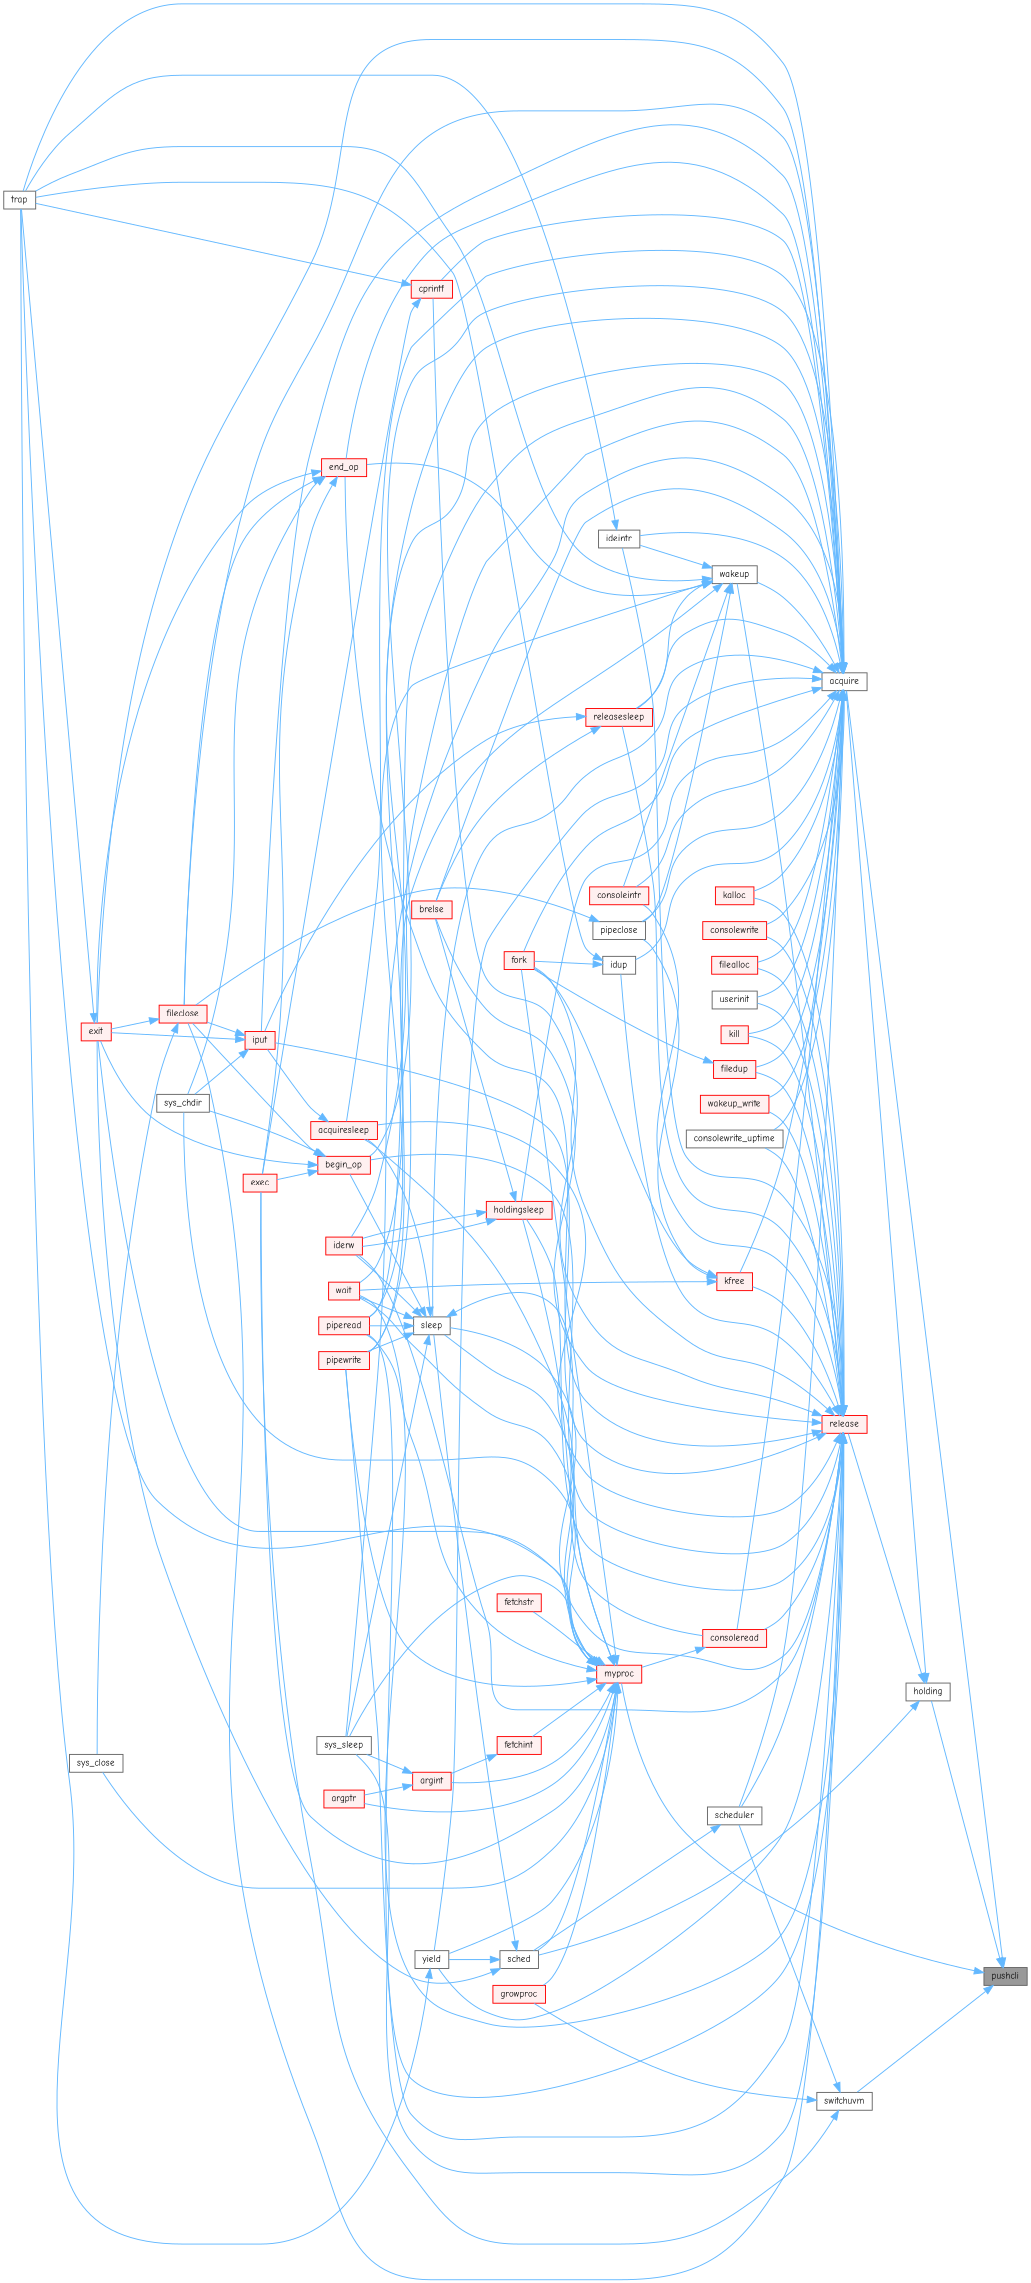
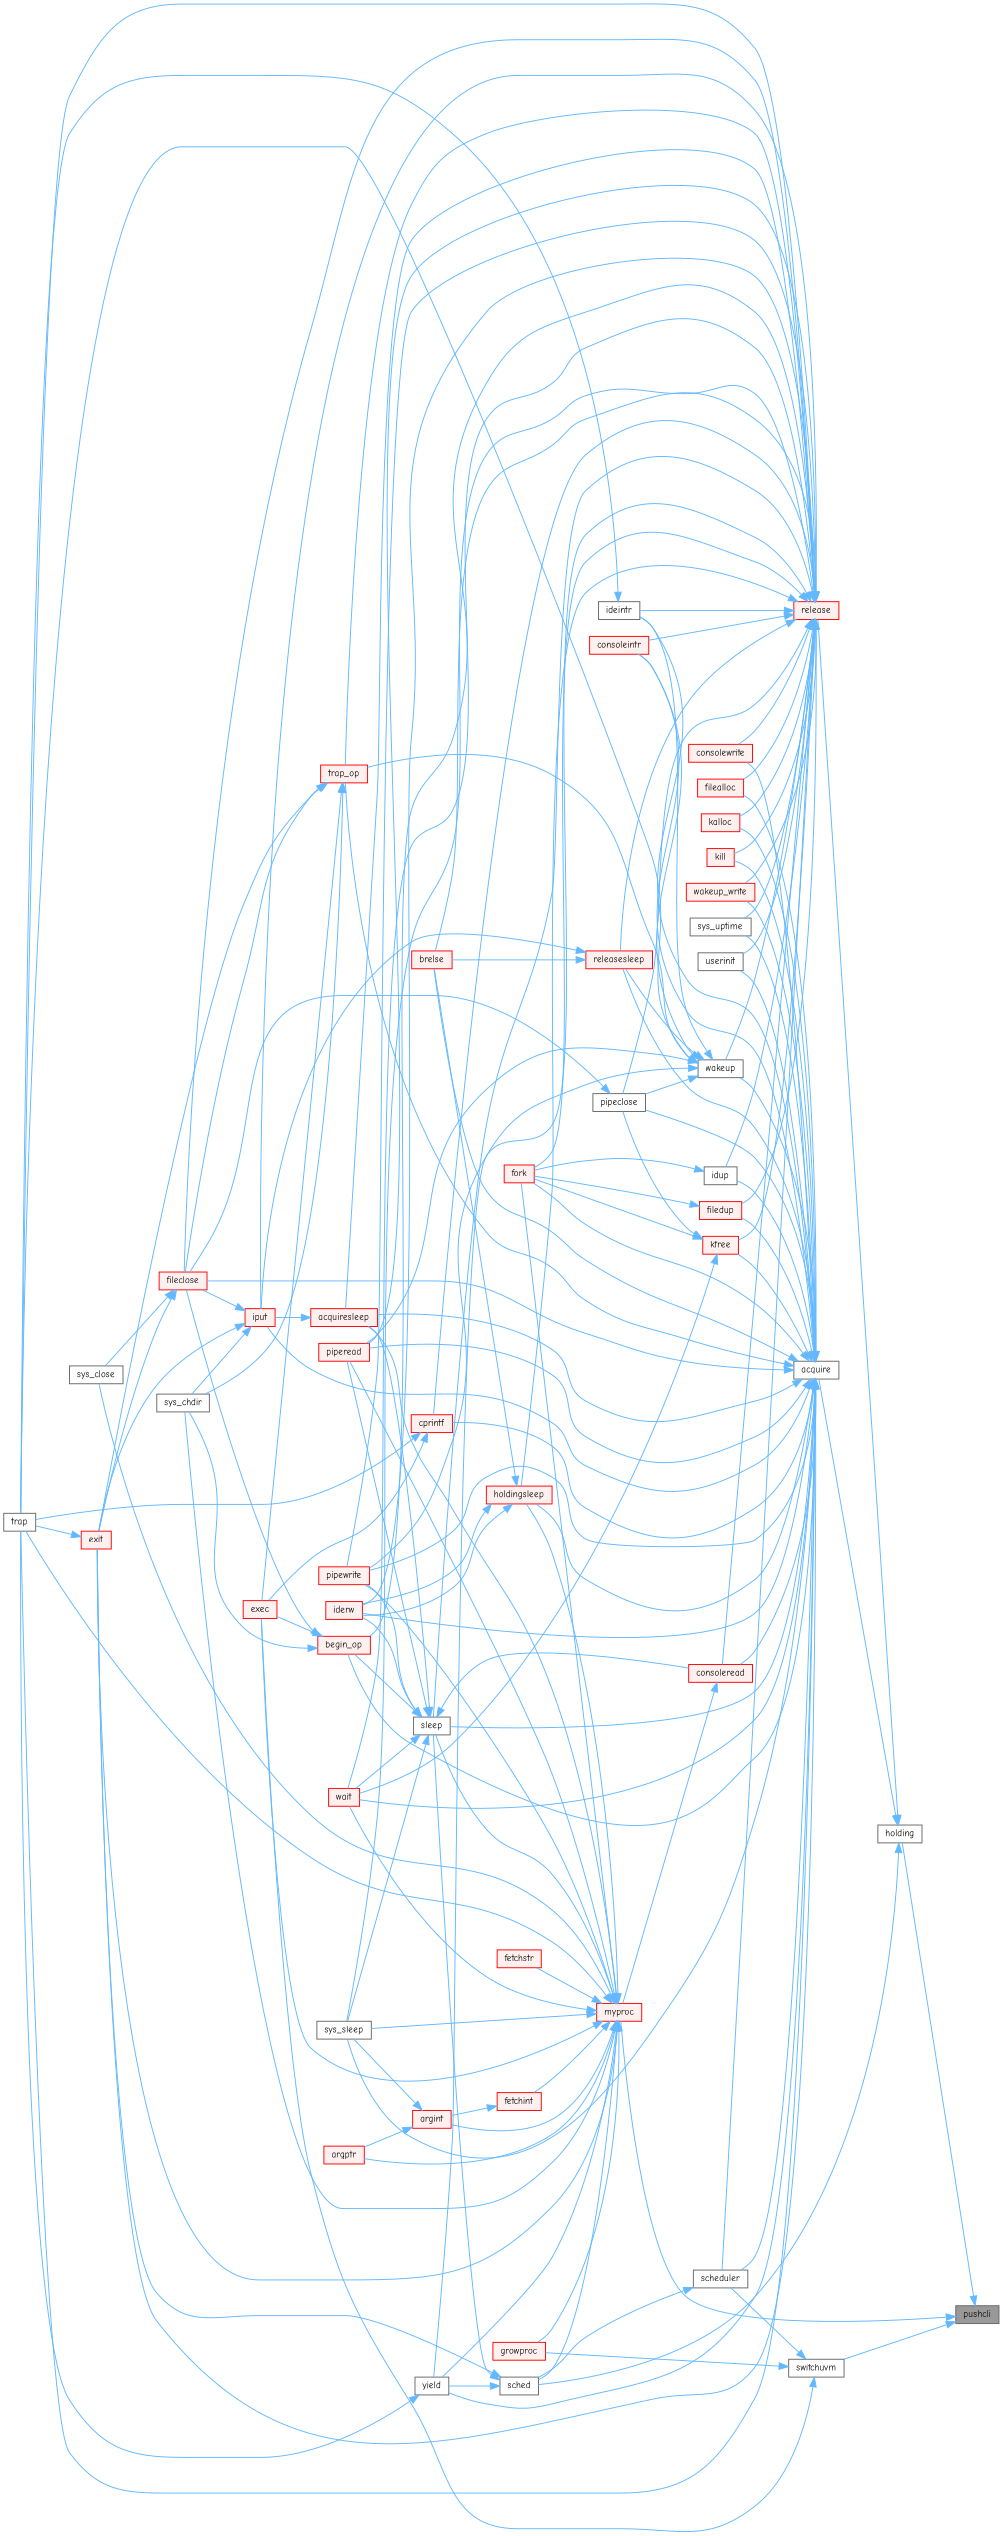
edge "trap" -> "idup": now "trap" -> "release"
node "end_op": label "end_op" -> "trap_op"
edge "pipeclose" -> "release": added
edge "exit" -> "begin_op": removed
node "consolewrite_uptime": label "consolewrite_uptime" -> "sys_uptime"
edge "acquire" -> "pushcli": removed
